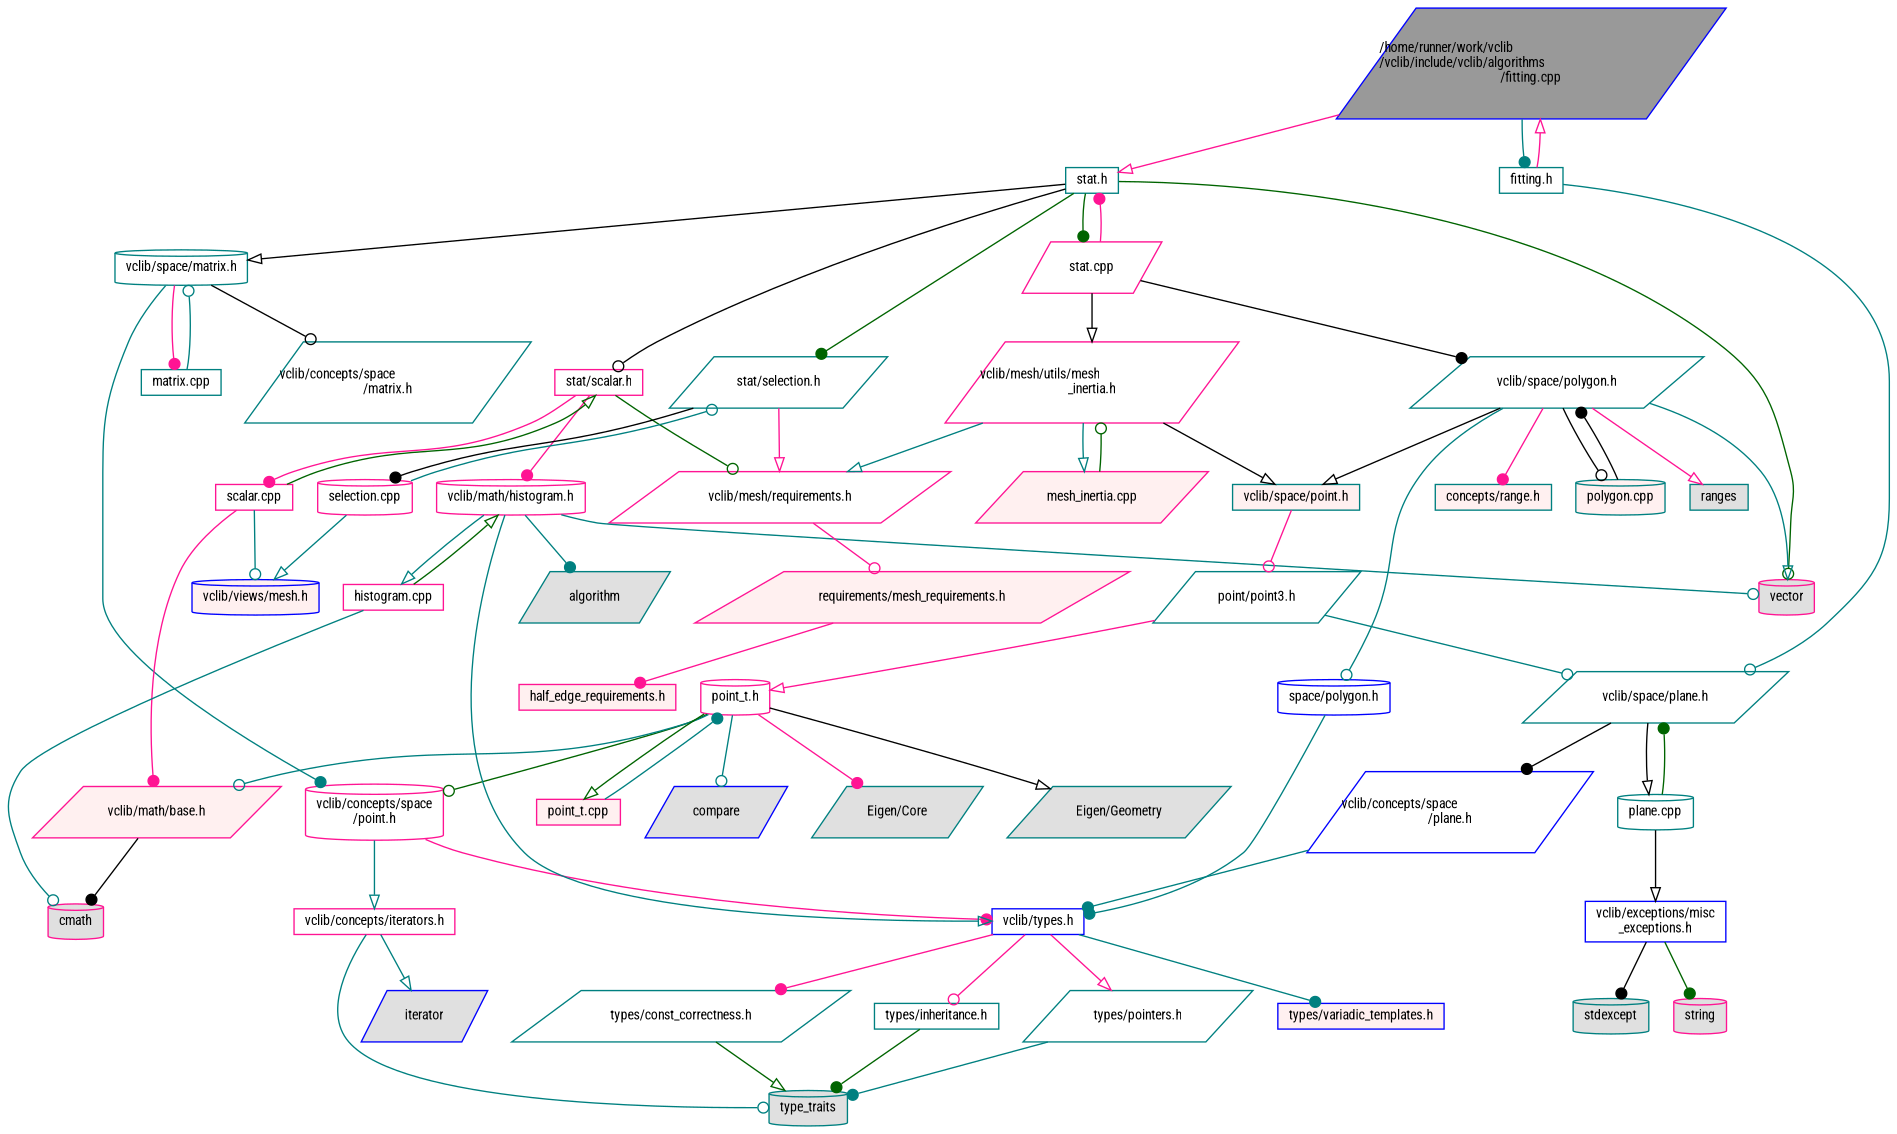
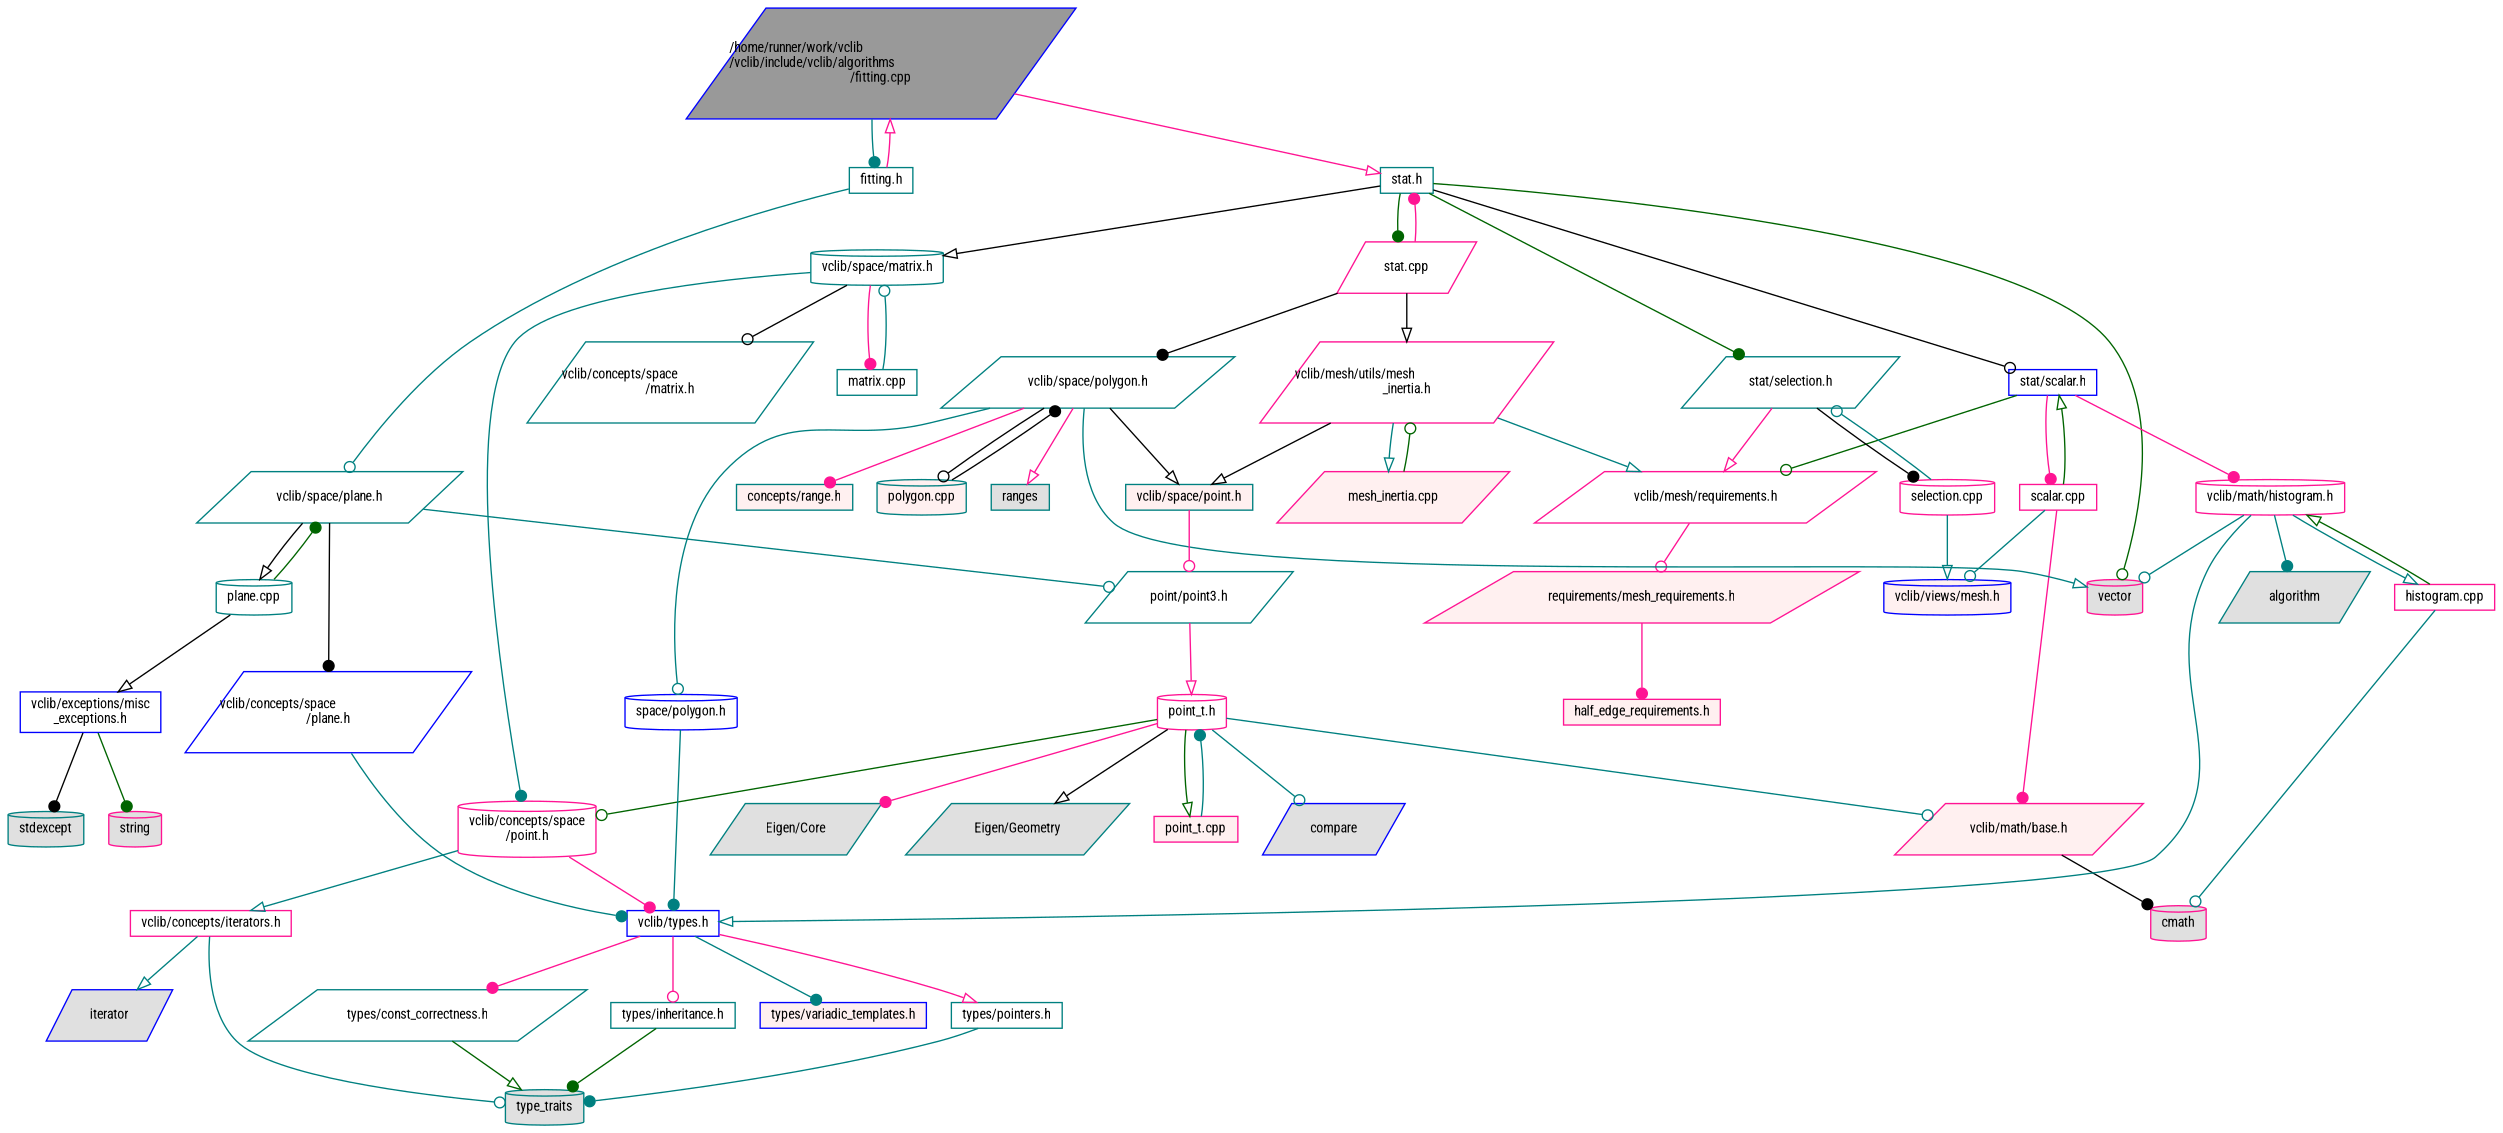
node "stat/scalar.h": color deeppink -> blue
edge "point/point3.h" -> "vclib/space/plane.h": reversed
node "types/pointers.h": shape parallelogram -> box
